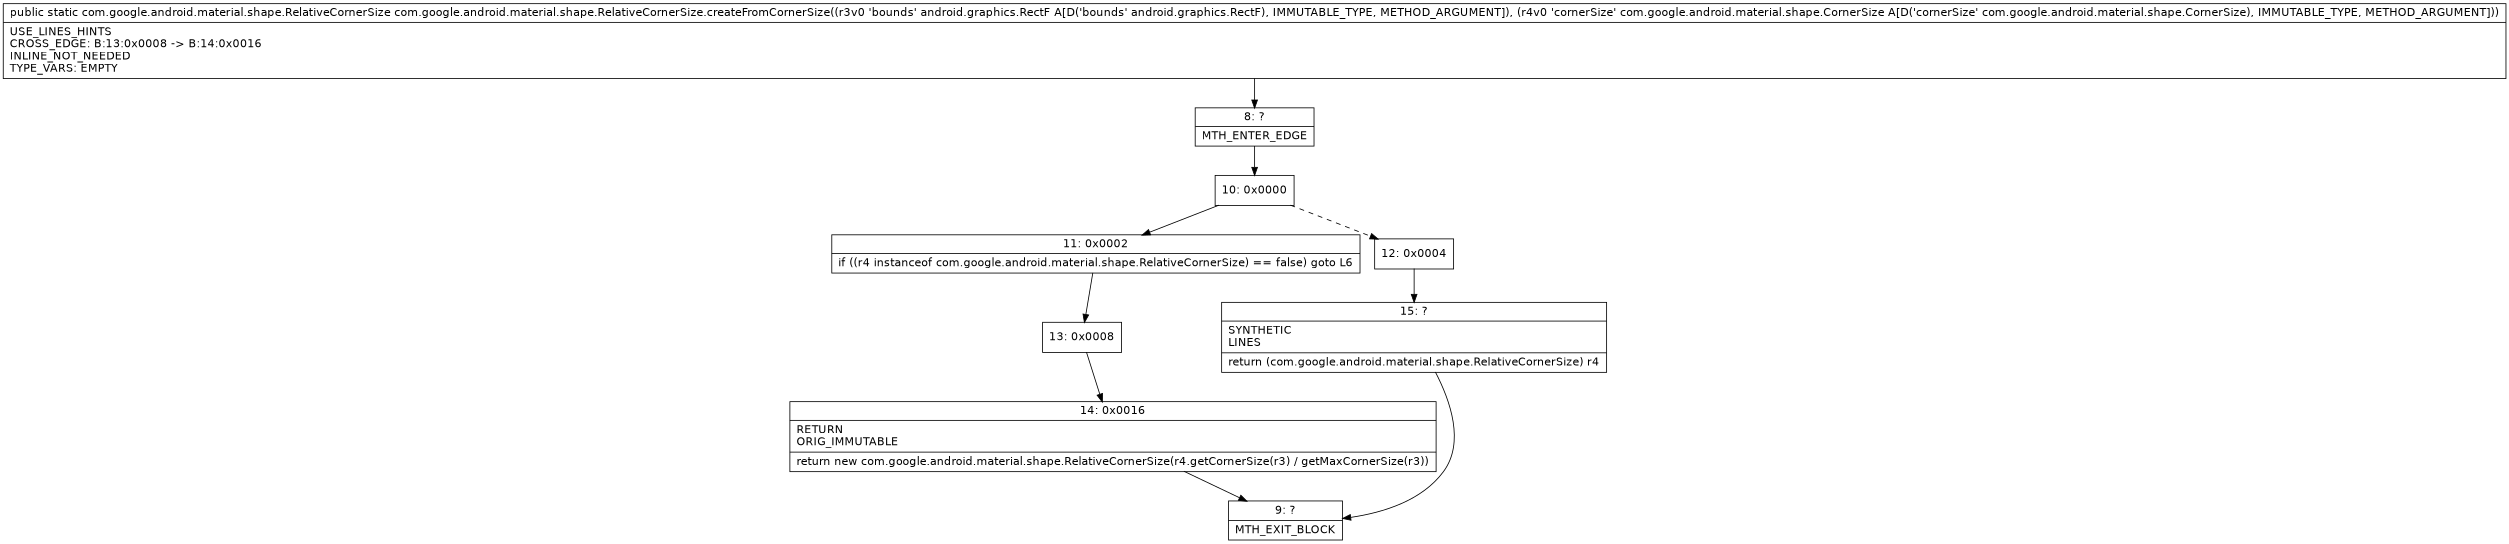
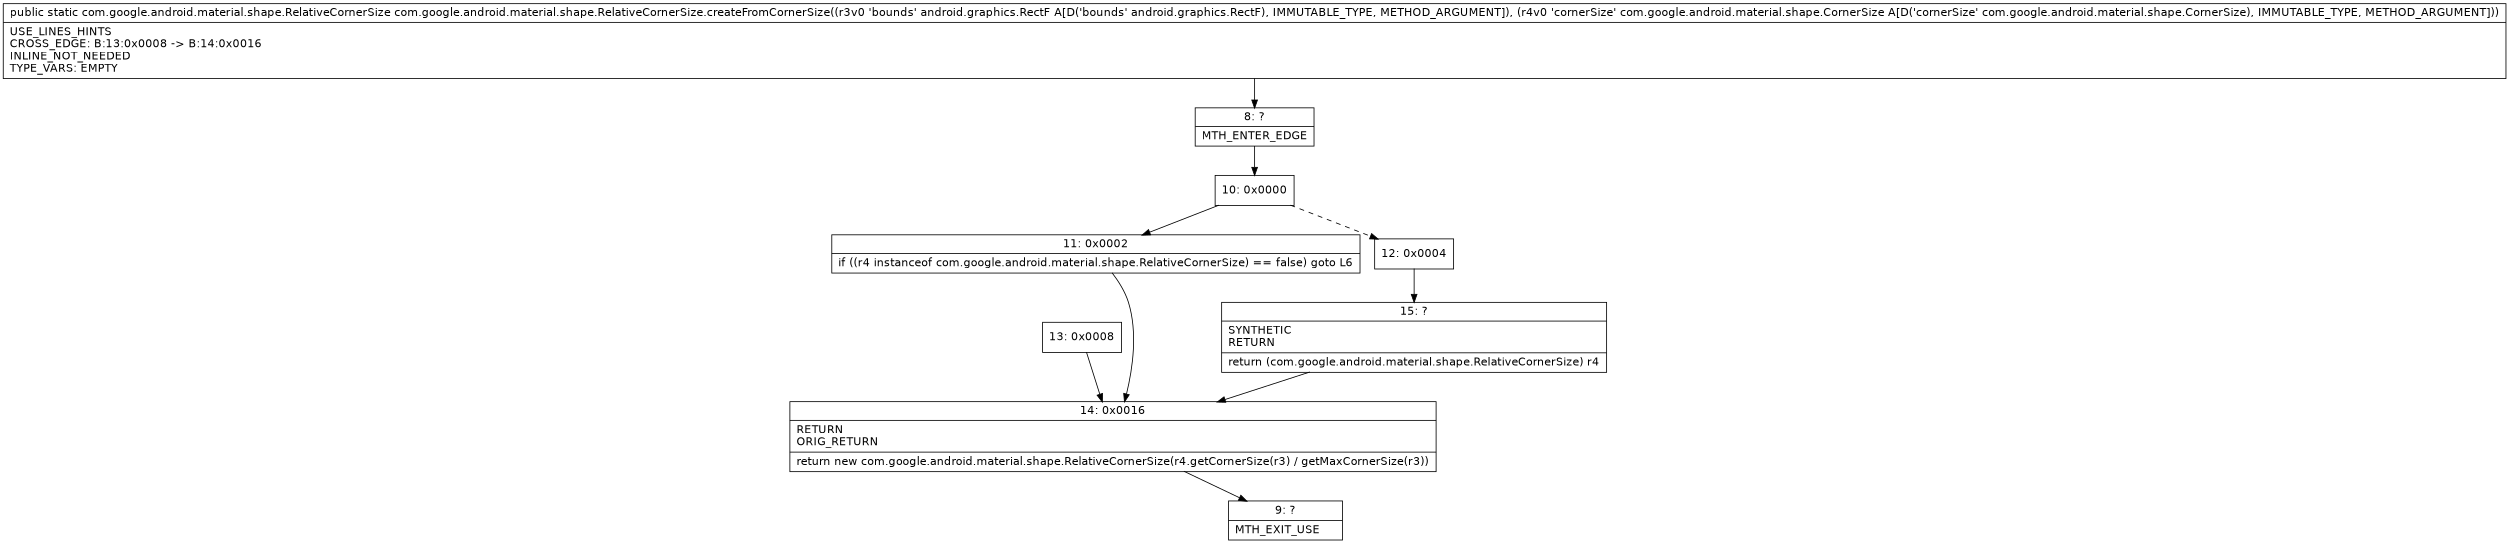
edge "11: 0x0002" -> "13: 0x0008": now "11: 0x0002" -> "14: 0x0016"
node "15: ?": text "LINES" -> "RETURN"
node "14: 0x0016": text "ORIG_IMMUTABLE" -> "ORIG_RETURN"
edge "15: ?" -> "9: ?": now "15: ?" -> "14: 0x0016"
node "9: ?": text "MTH_EXIT_BLOCK" -> "MTH_EXIT_USE"
